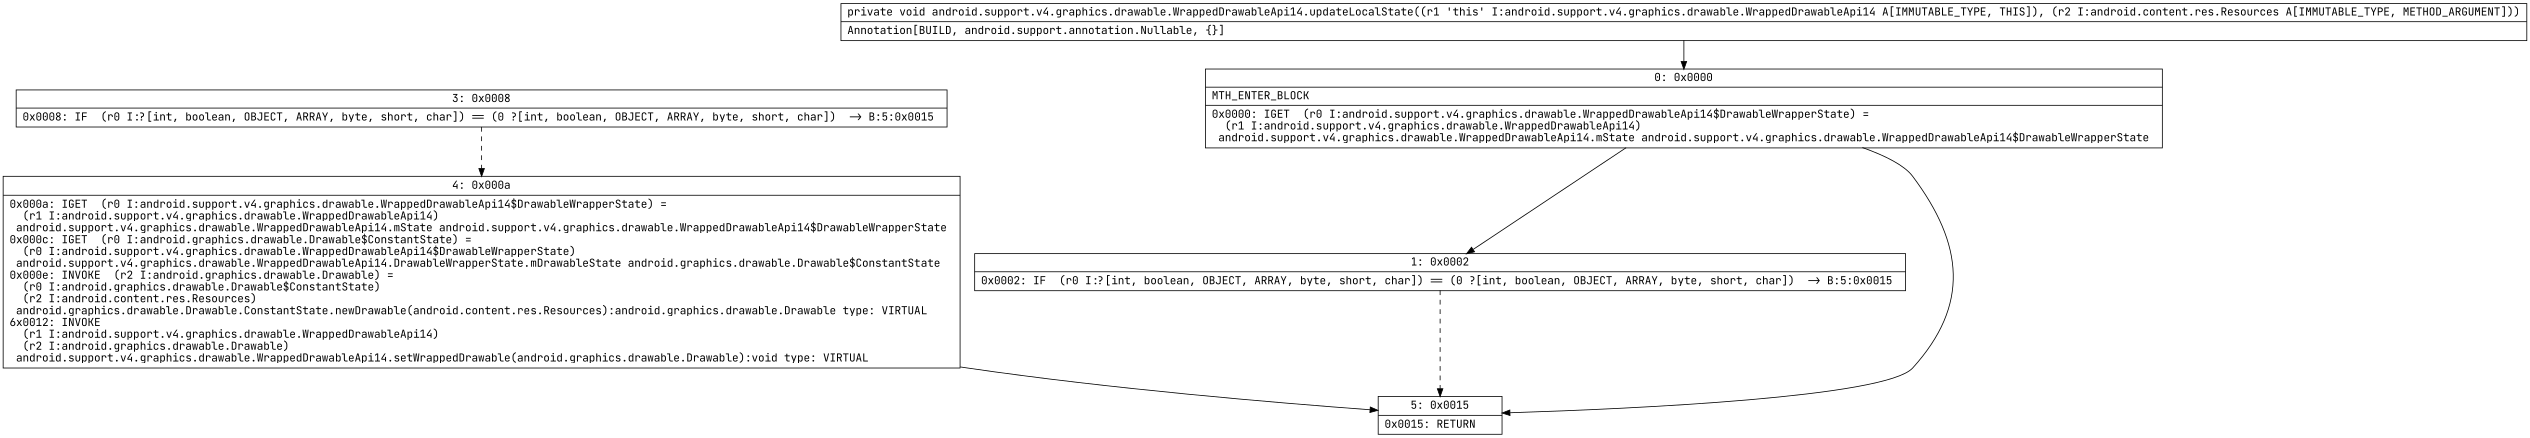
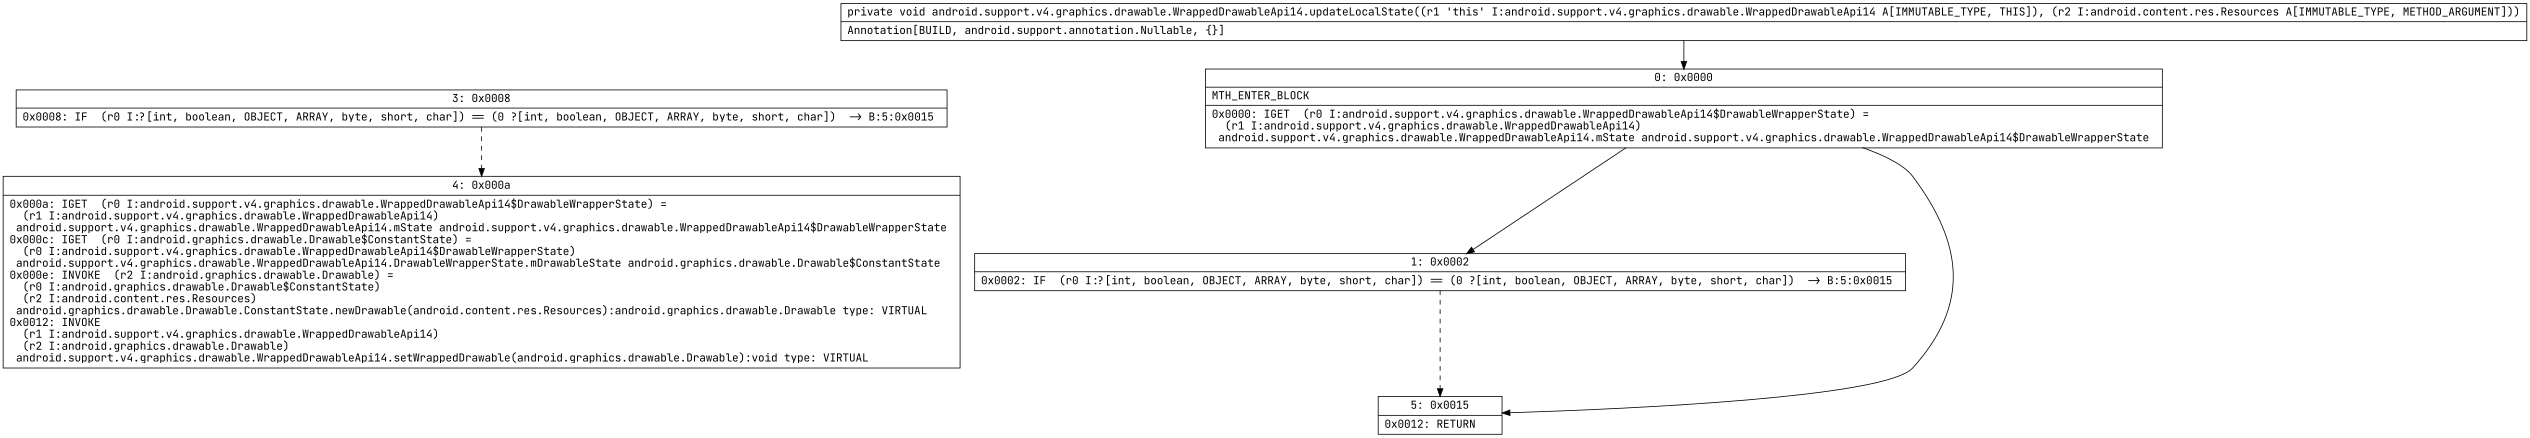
node "4: 0x000a": text "6x0012: INVOKE" -> "0x0012: INVOKE"
edge "4: 0x000a" -> "5: 0x0015": removed
node "5: 0x0015": text "0x0015: RETURN" -> "0x0012: RETURN"
